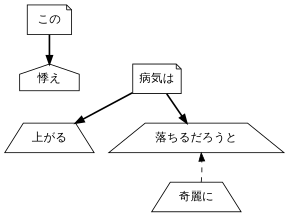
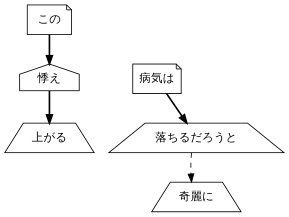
edge "病気は" -> "上がる": now "悸え" -> "上がる"
edge "奇麗に" -> "落ちるだろうと": reversed
